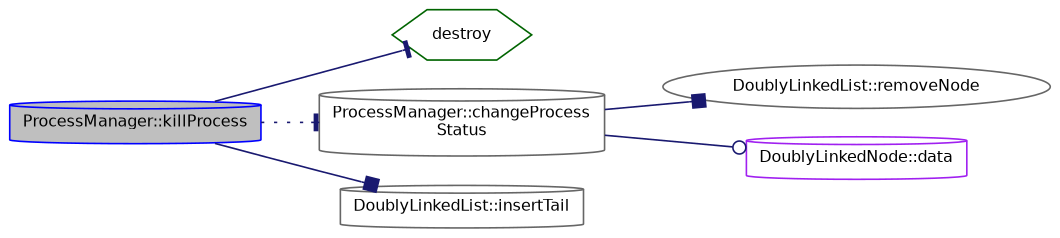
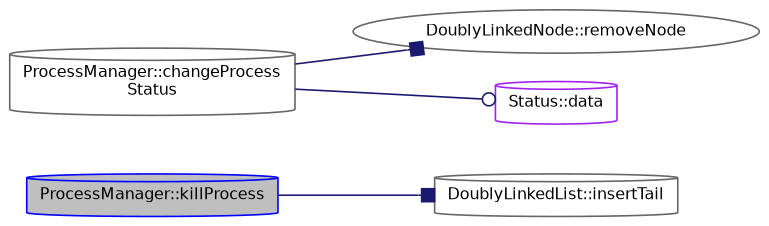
node "destroy": removed
node "DoublyLinkedList::removeNode": label "DoublyLinkedList::removeNode" -> "DoublyLinkedNode::removeNode"
edge "ProcessManager::killProcess" -> "ProcessManager::changeProcess Status": removed
node "DoublyLinkedNode::data": label "DoublyLinkedNode::data" -> "Status::data"
